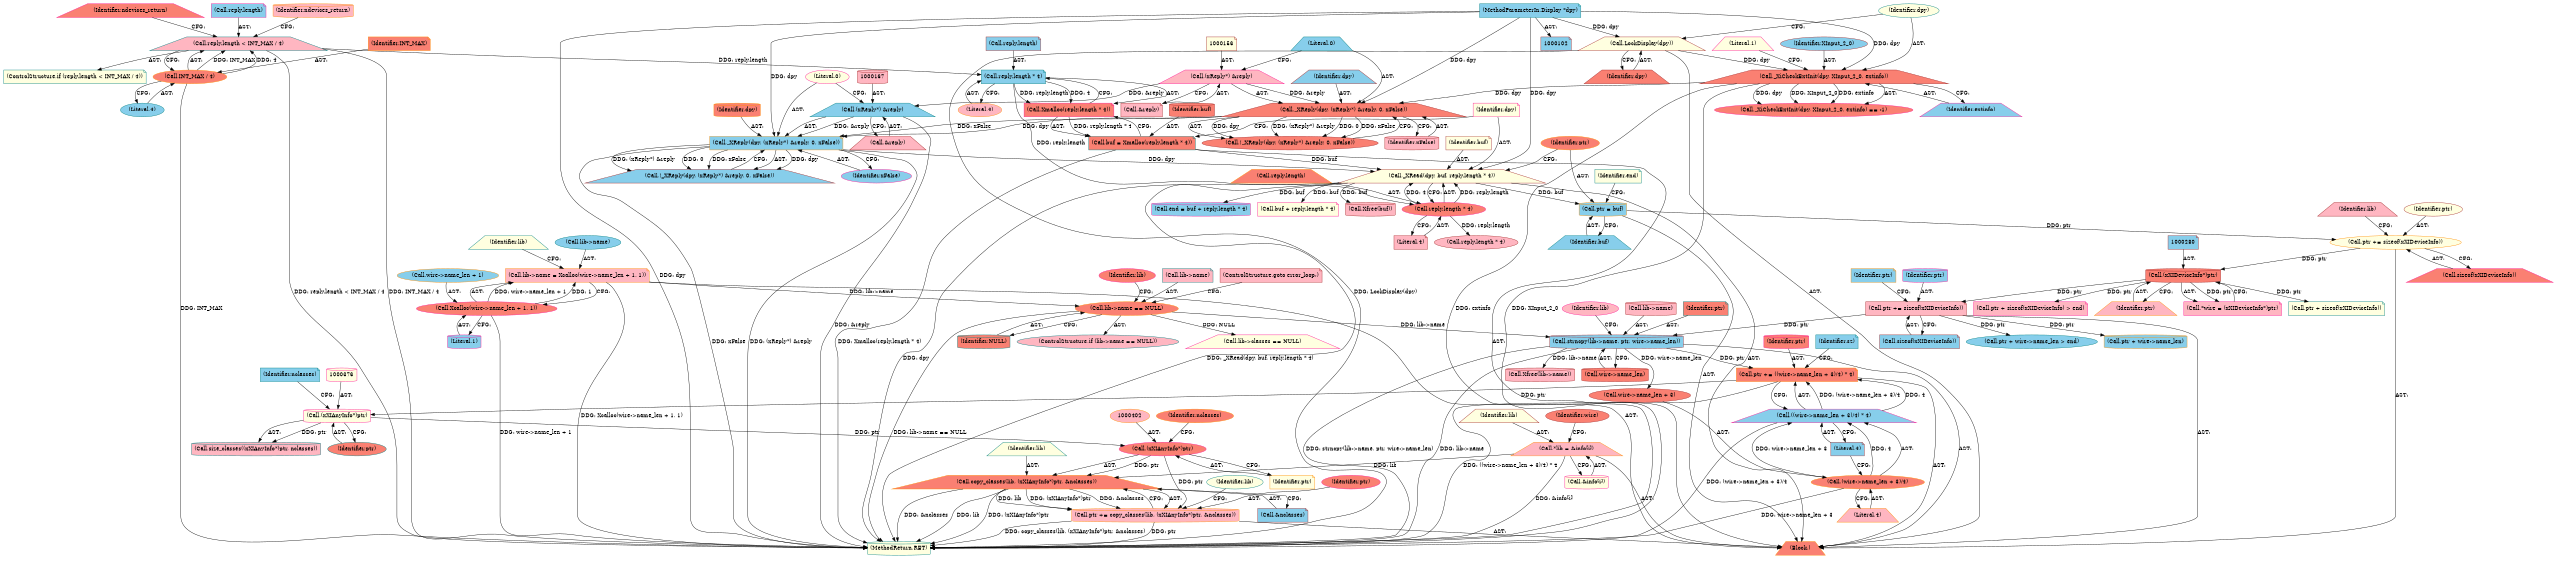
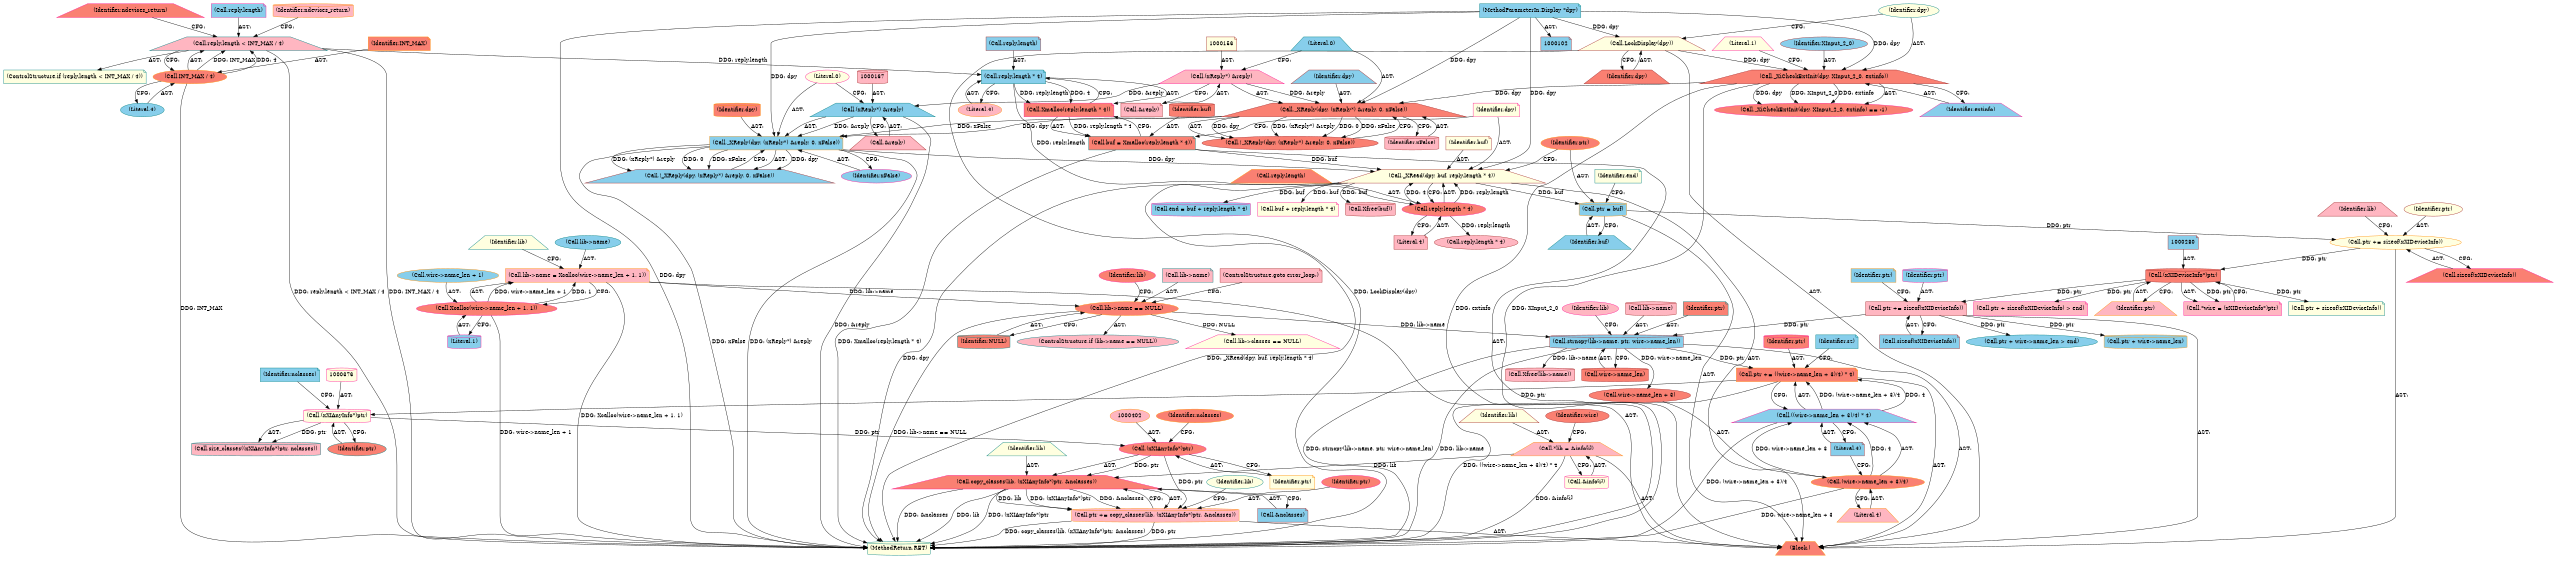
node "(Call,copy_classes(lib, (xXIAnyInfo*)ptr, &nclasses))": color darkorange -> deeppink
